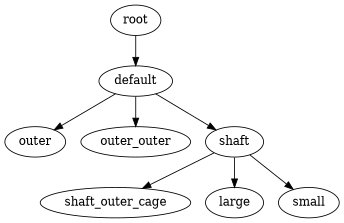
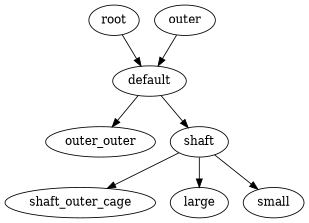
edge "default" -> "outer": reversed
